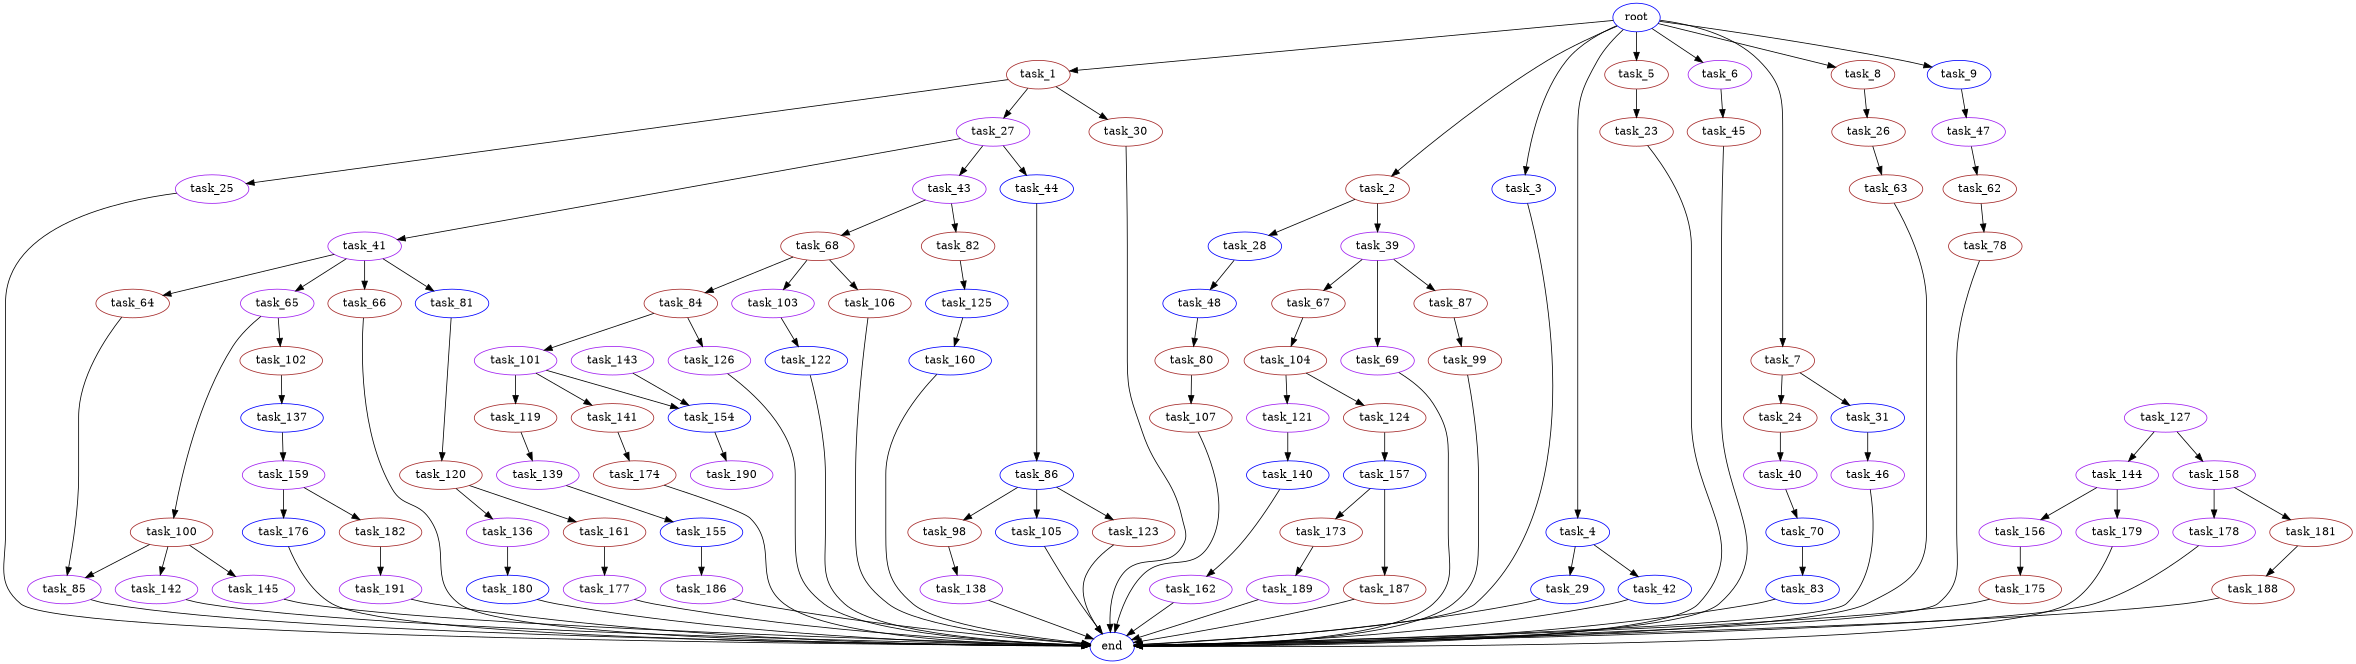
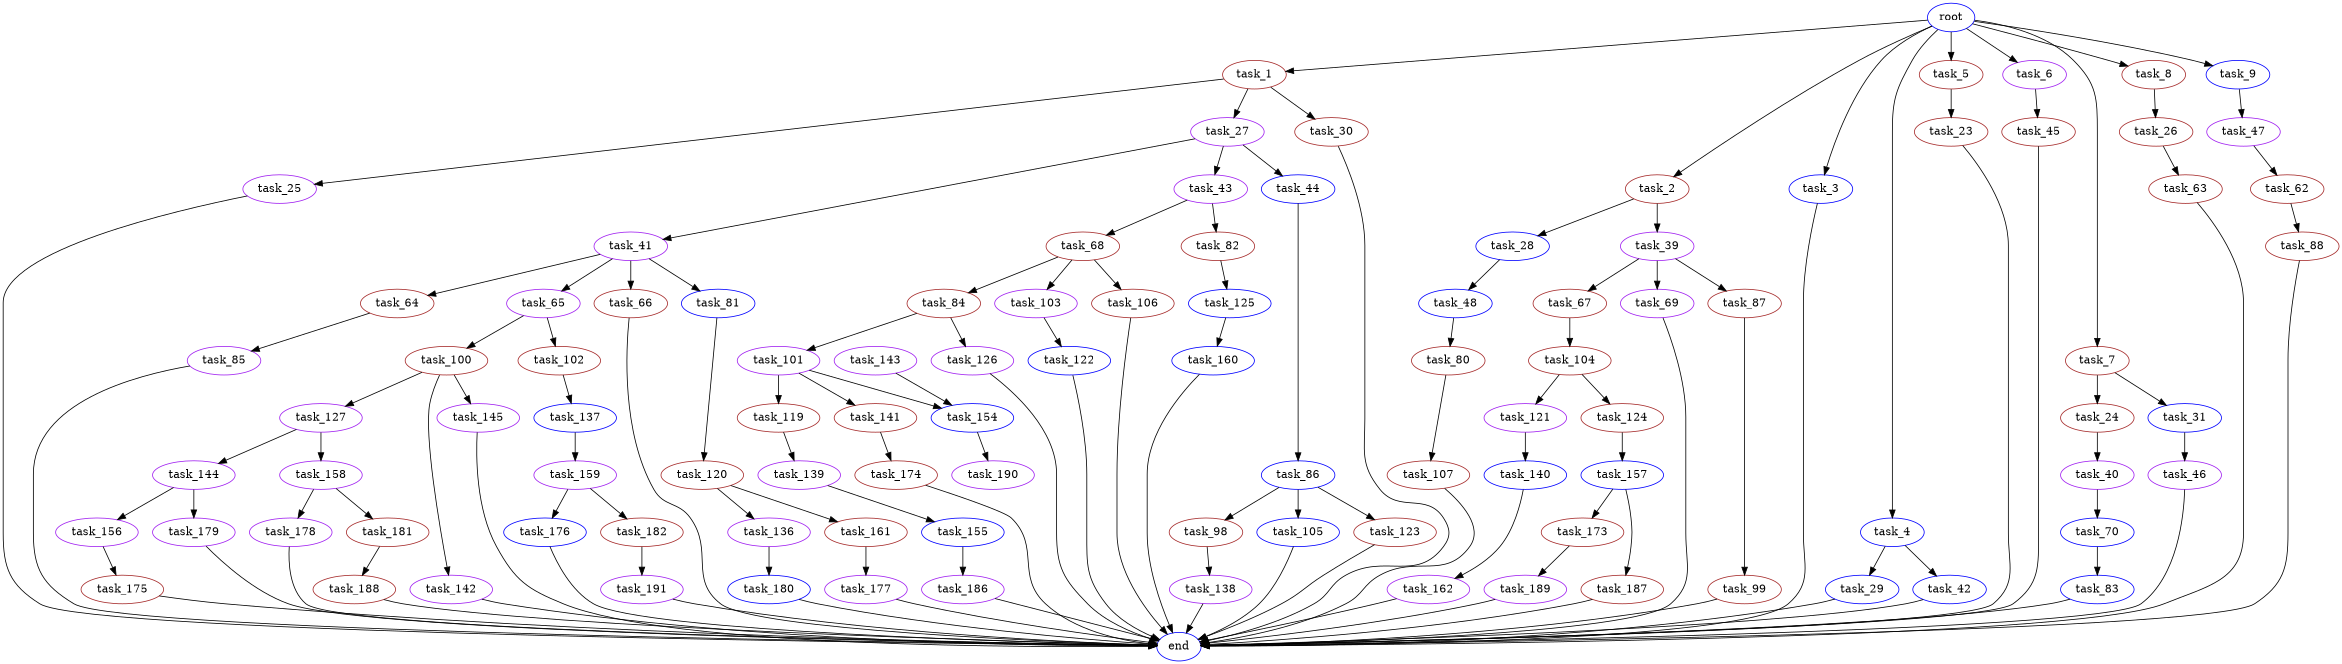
node "task_78": label "task_78" -> "task_88"
edge "task_100" -> "task_85": now "task_100" -> "task_127"
